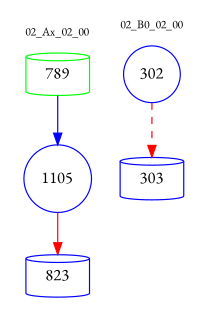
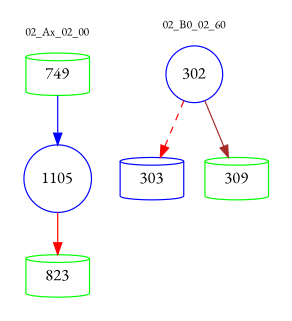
cluster "02_B0_02_00": label "02_B0_02_00" -> "02_B0_02_60"
node "789": label "789" -> "749"
node "309": added
node "823": color blue -> green
